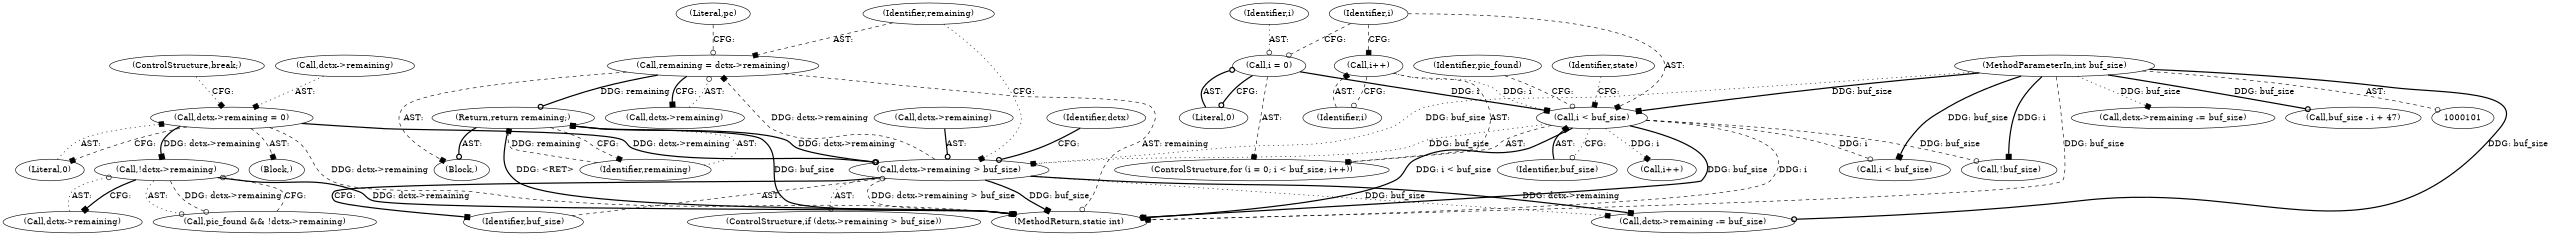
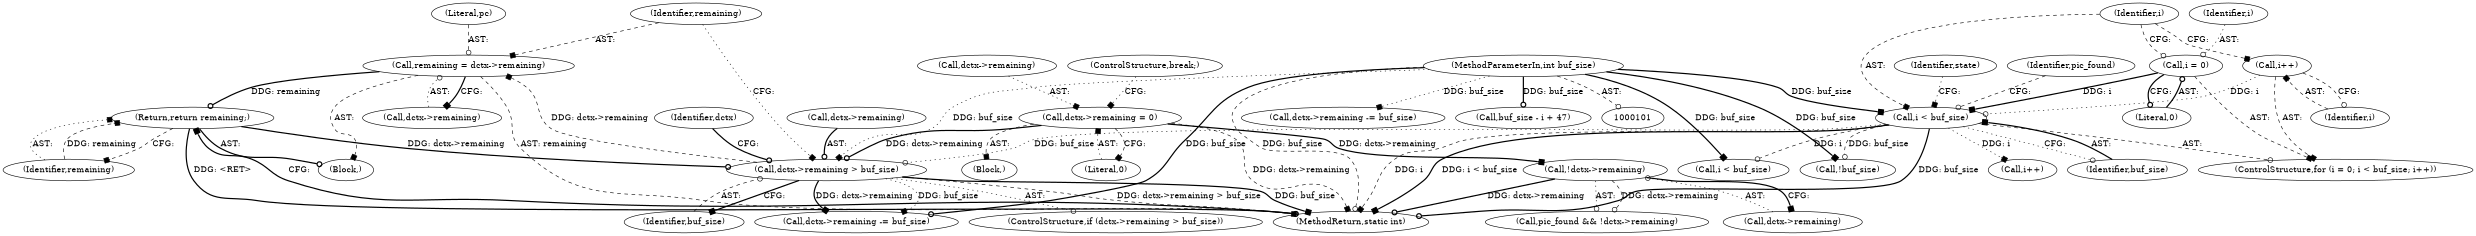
edge "(Literal,pc)" -> "(Call,remaining = dctx->remaining)": label "CFG: " -> "AST: "
edge "(MethodParameterIn,int buf_size)" -> "(Call,!buf_size)": label "DDG: i" -> "DDG: buf_size"
edge "(MethodReturn,static int)" -> "(Return,return remaining;)": label "DDG: buf_size" -> "CFG: "
edge "(Call,pic_found && !dctx->remaining)" -> "(Call,!dctx->remaining)": removed, label "CFG:"
